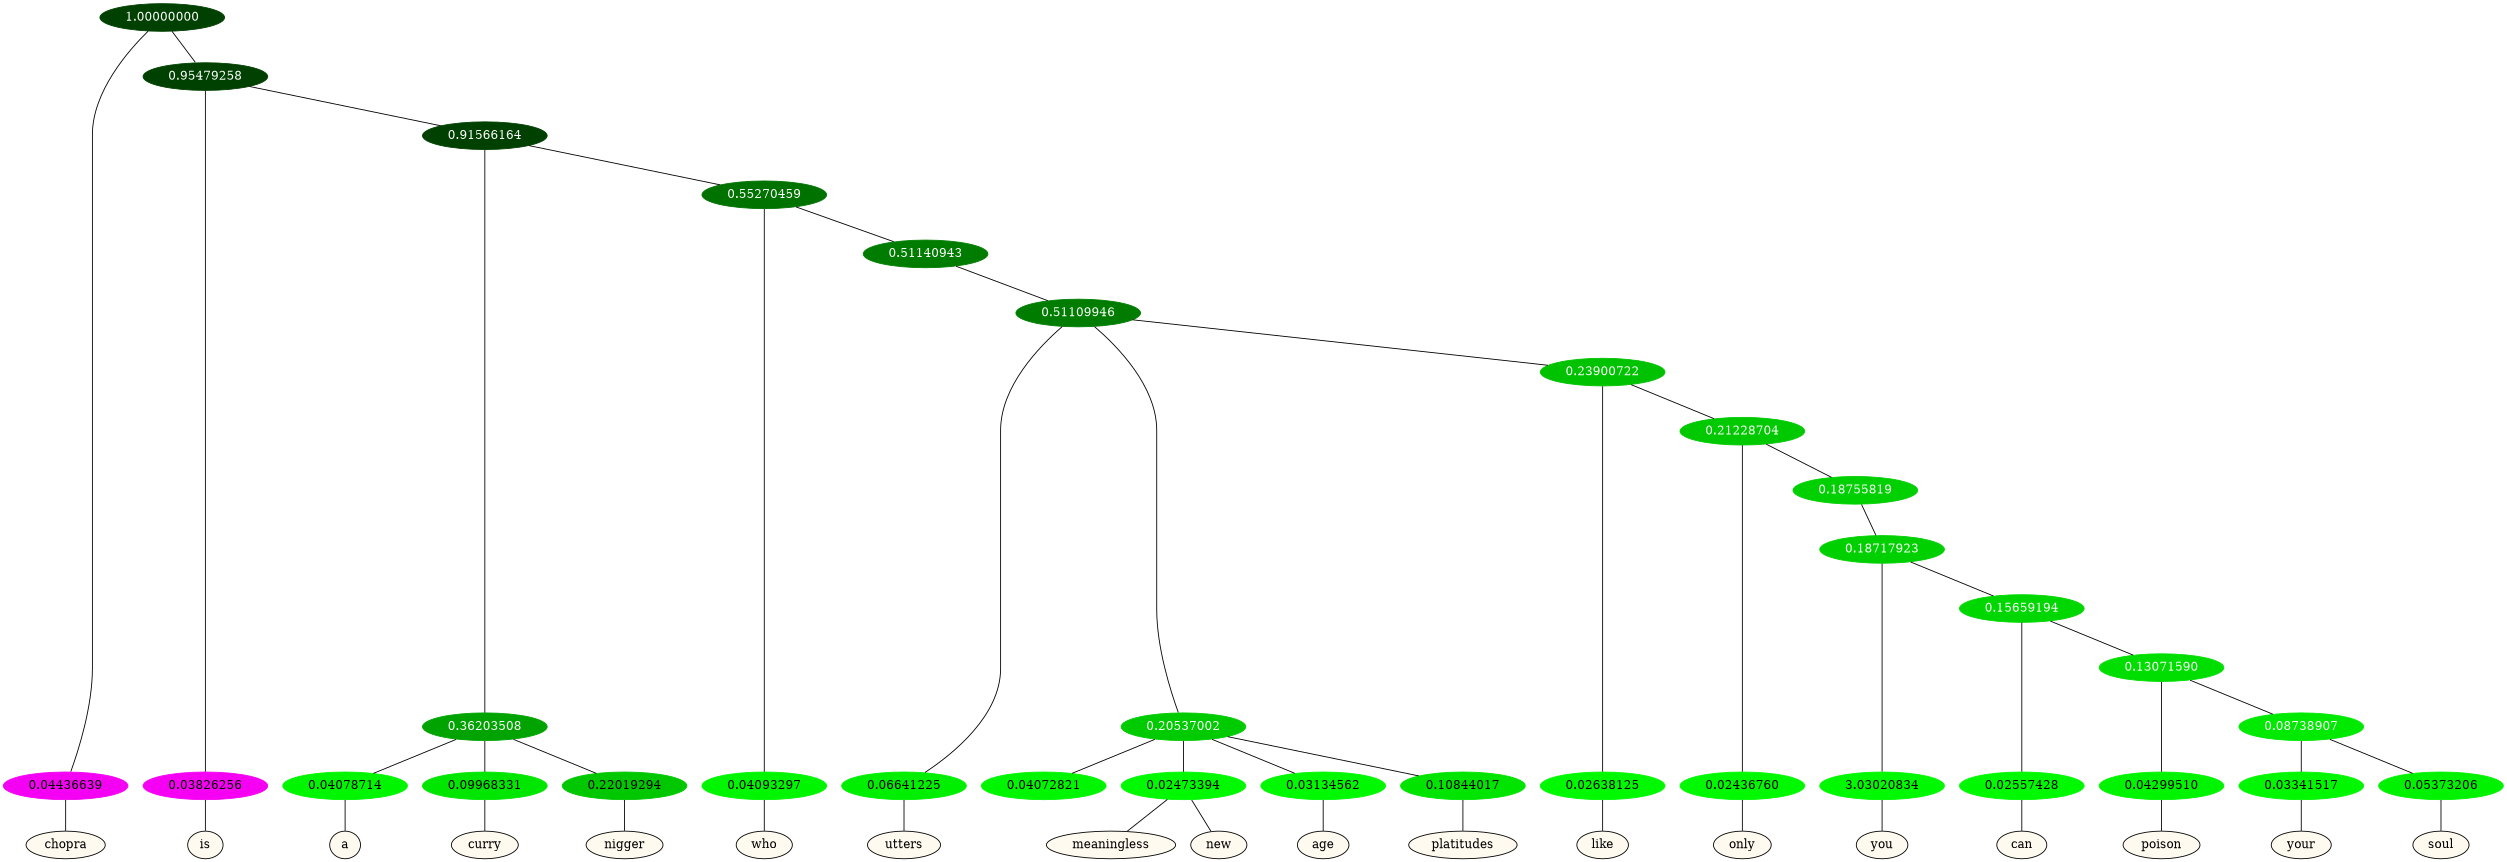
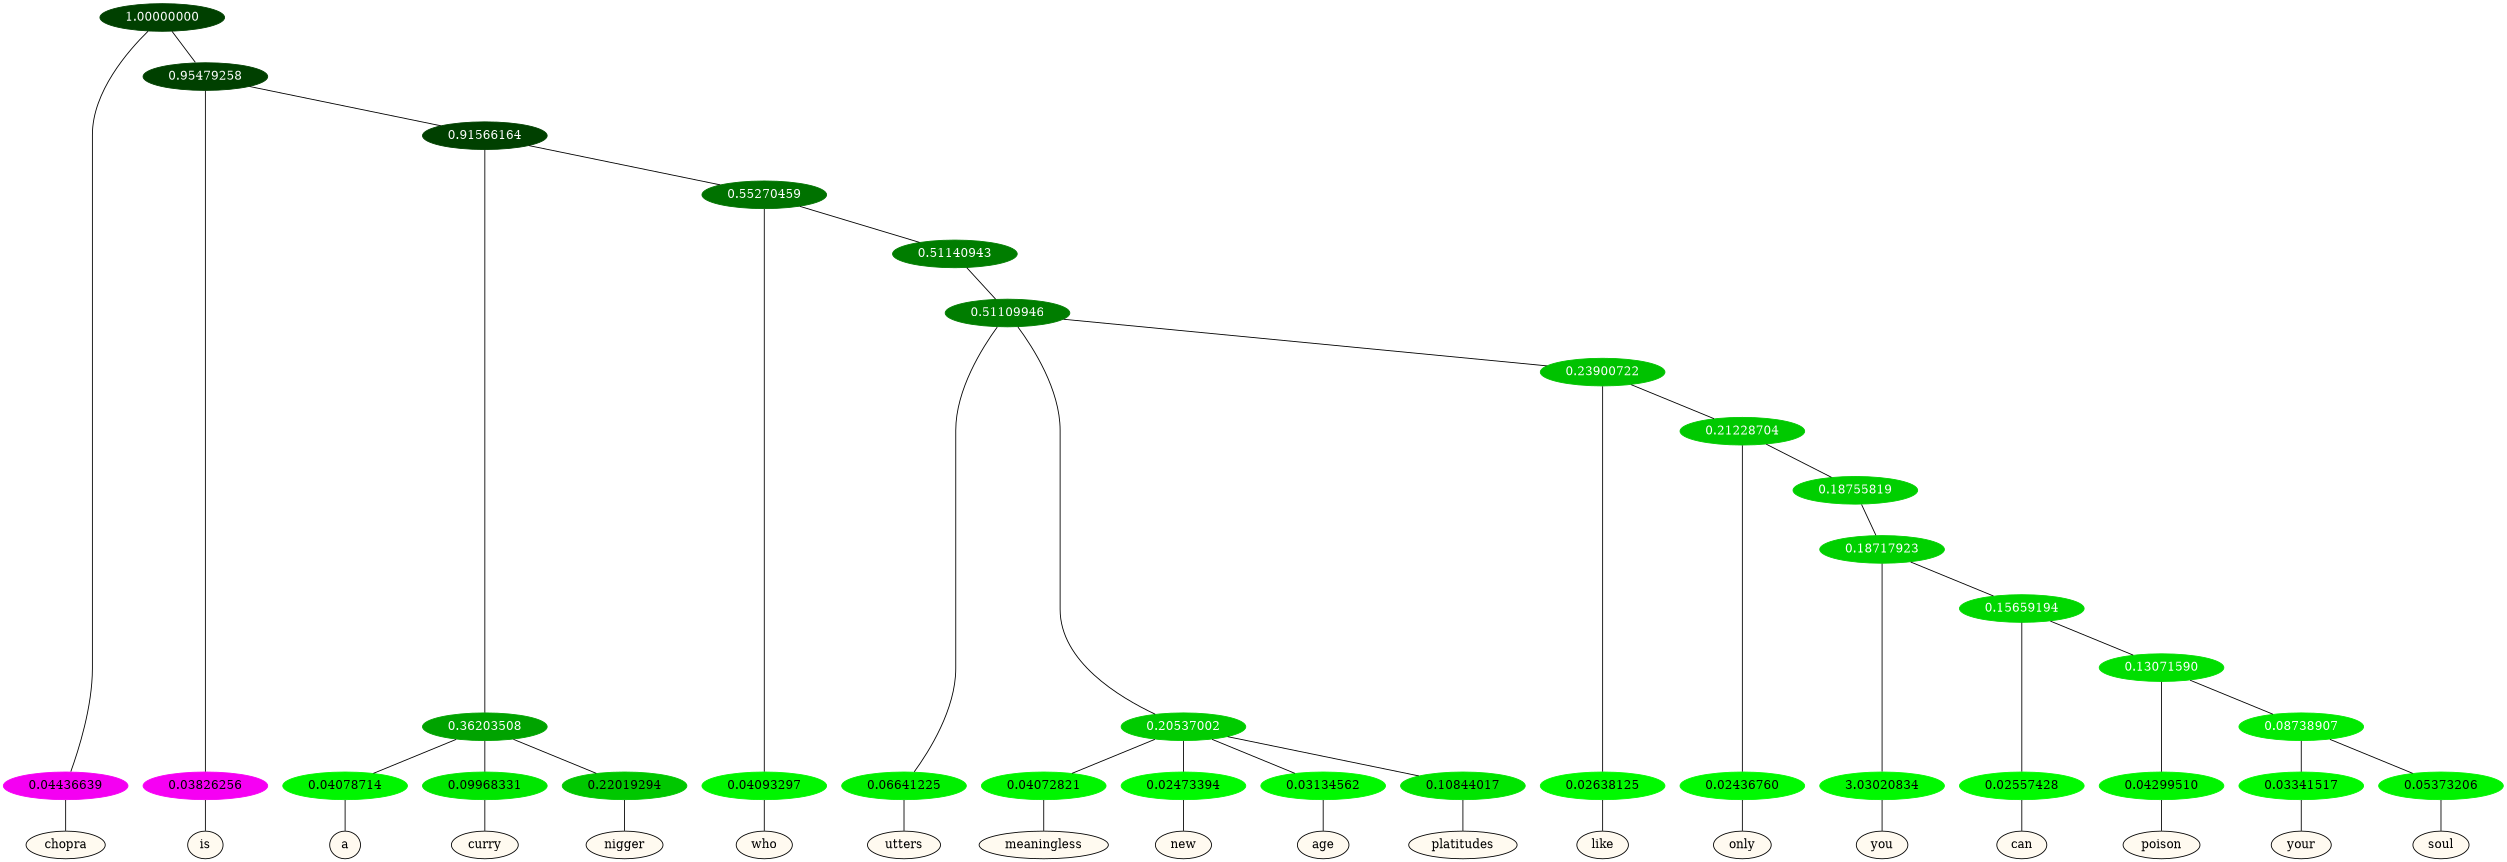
edge "0.02473394" -- "meaningless": now "0.04072821" -- "meaningless"
